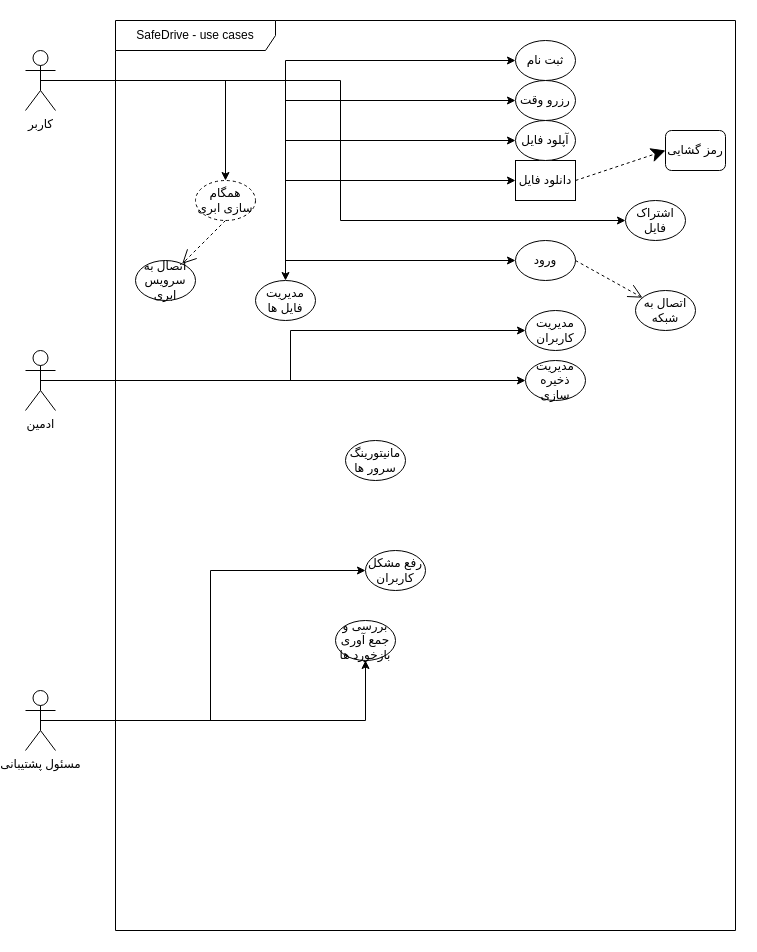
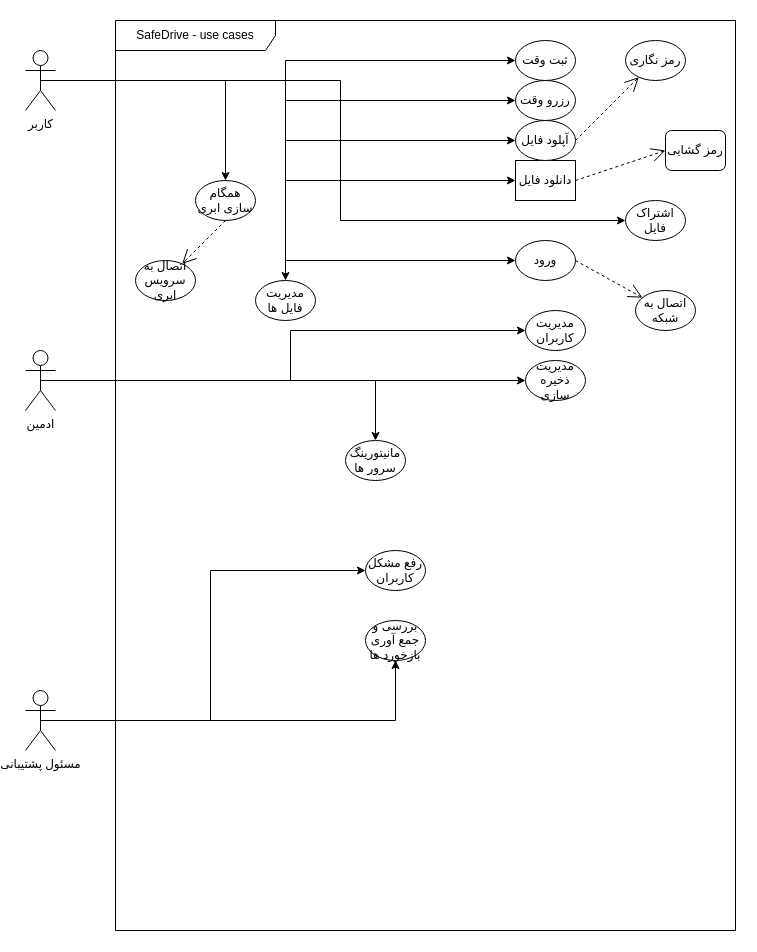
node "ثبت نام": label "ثبت نام" -> "ثبت وقت"
node "رمز نگاری": added
edge "آپلود فایل" -> "رمز نگاری": added
edge "دانلود فایل" -> "رمز گشایی": arrowhead classic -> open
node "همگام سازی ابری": style dashed -> solid
edge "ادمین" -> "مانیتورینگ سرور ها": added
node "بررسی و جمع آوری بازخورد ها": moved (366, 641) -> (396, 641)
